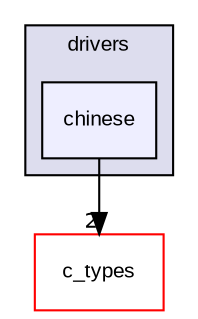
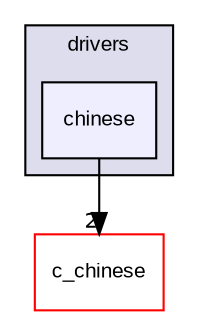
node "c_types": label "c_types" -> "c_chinese"
